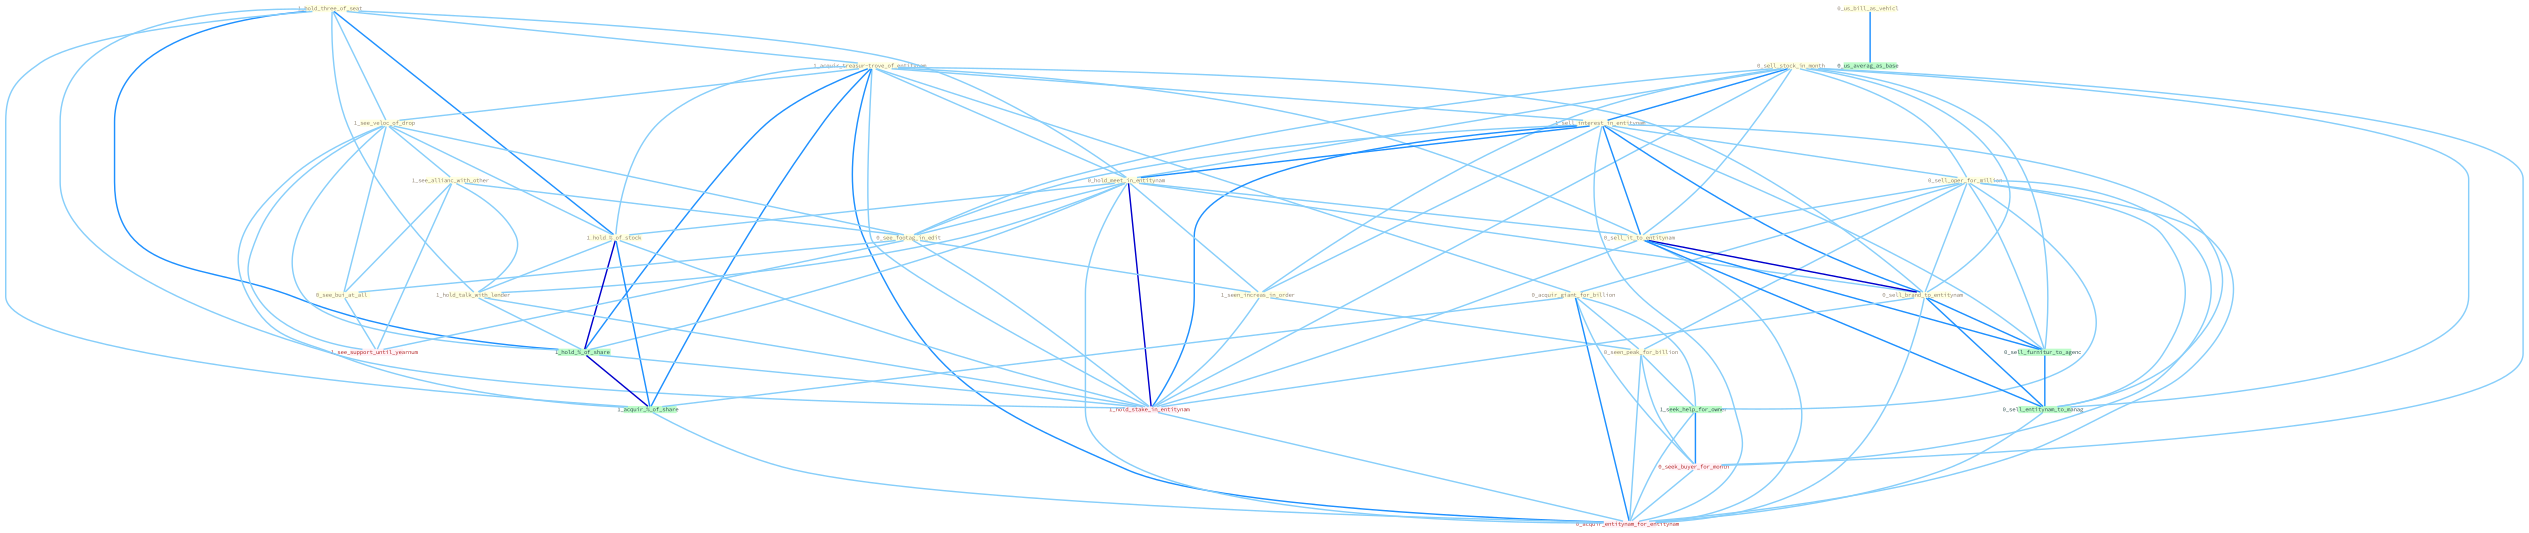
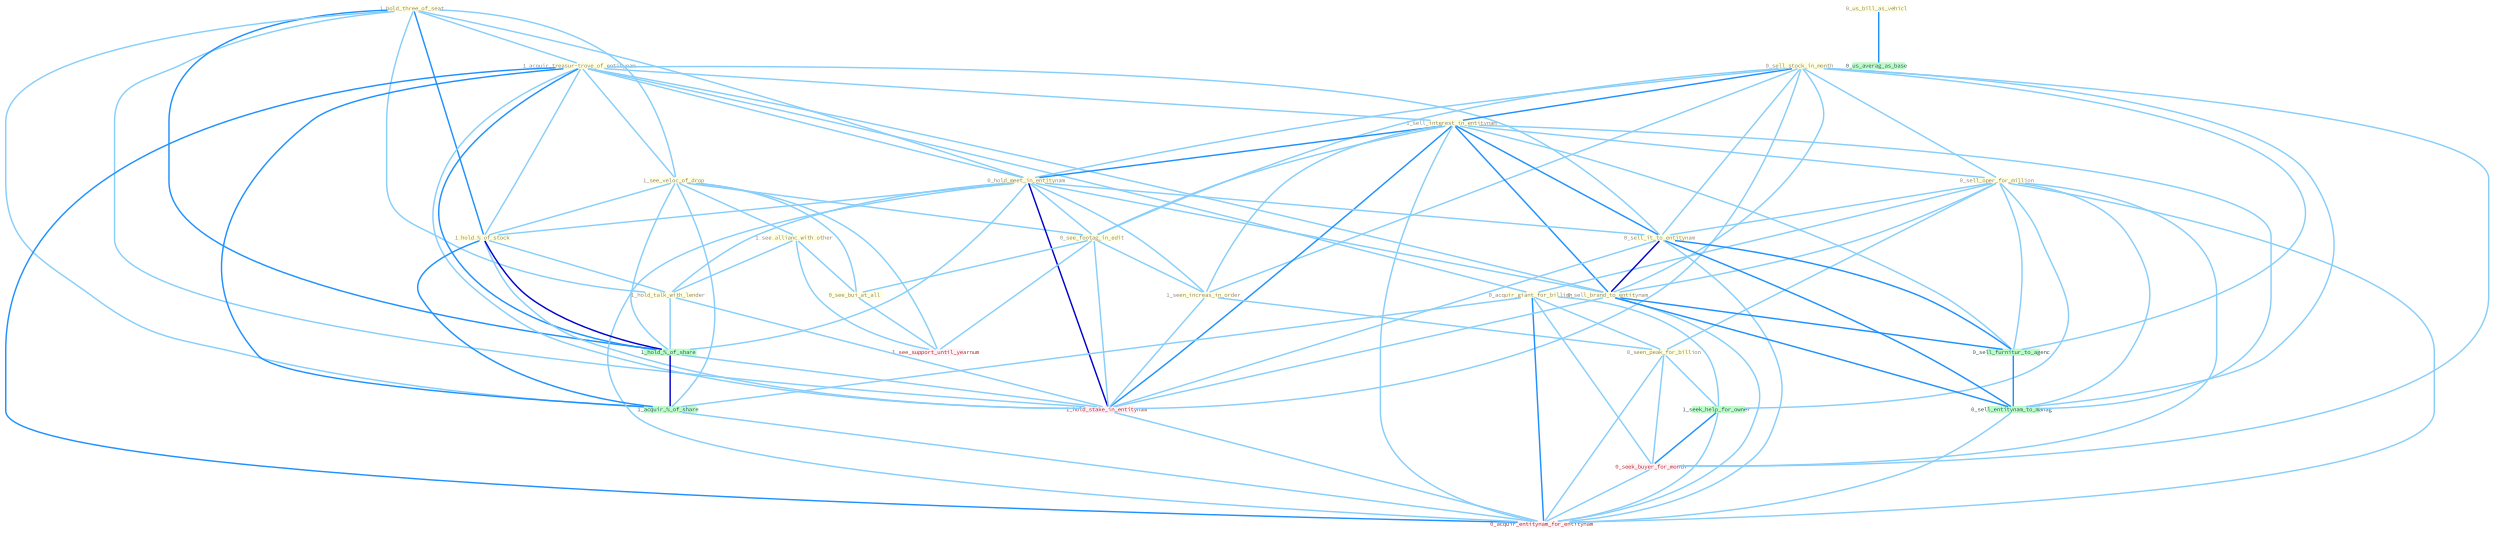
edge "1_see_allianc_with_other" -- "0_see_footag_in_edit": removed
